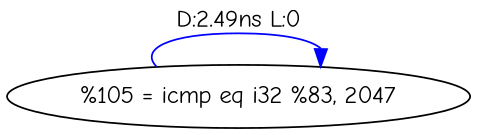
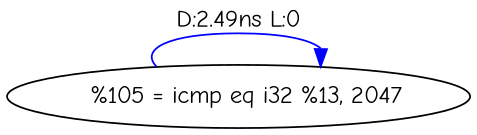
node "%105 = icmp eq i32 %83, 2047": label "%105 = icmp eq i32 %83, 2047" -> "%105 = icmp eq i32 %13, 2047"
